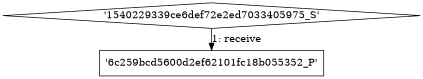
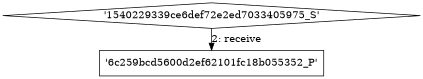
edge "'1540229339ce6def72e2ed7033405975_S'" -> "'6c259bcd5600d2ef62101fc18b055352_P'": label "1: receive" -> "2: receive"
